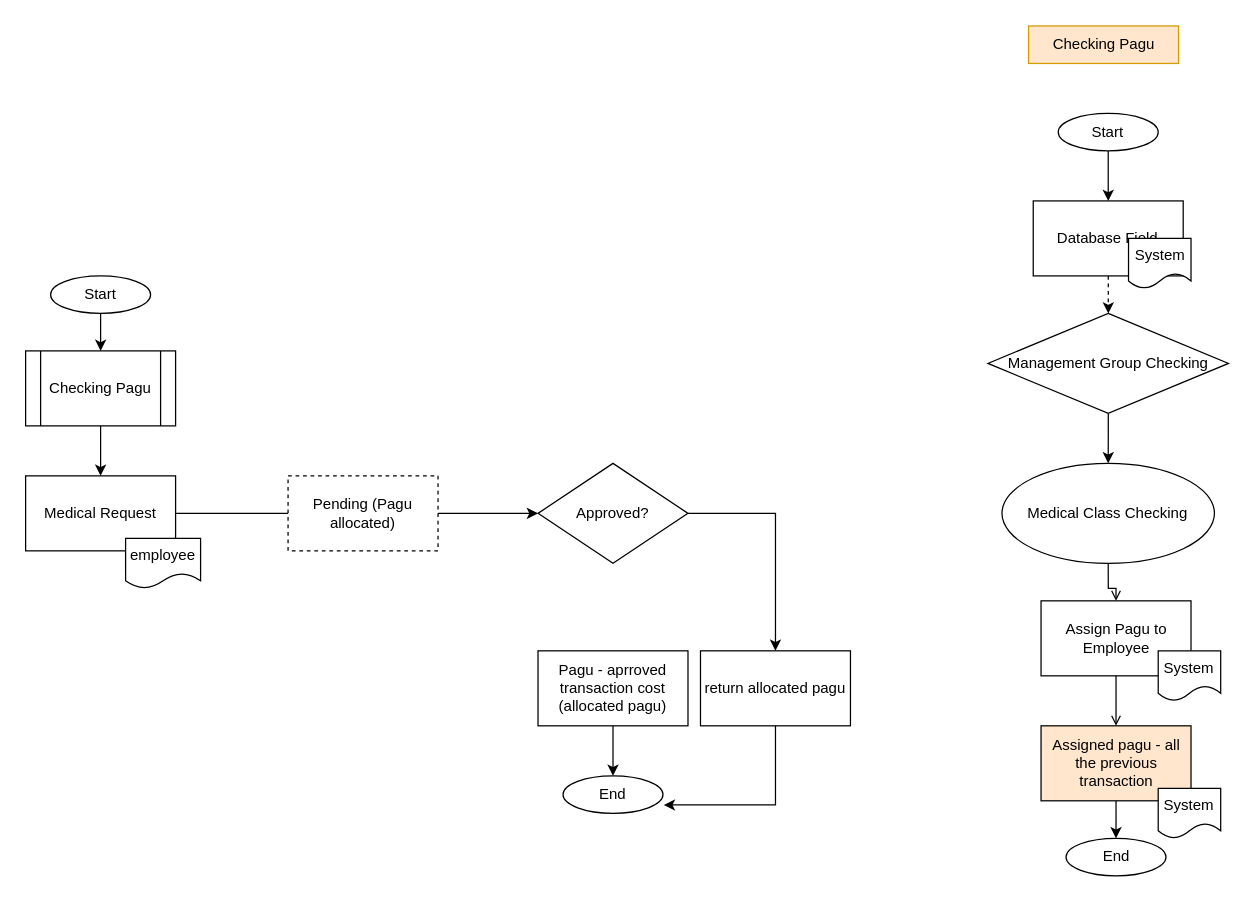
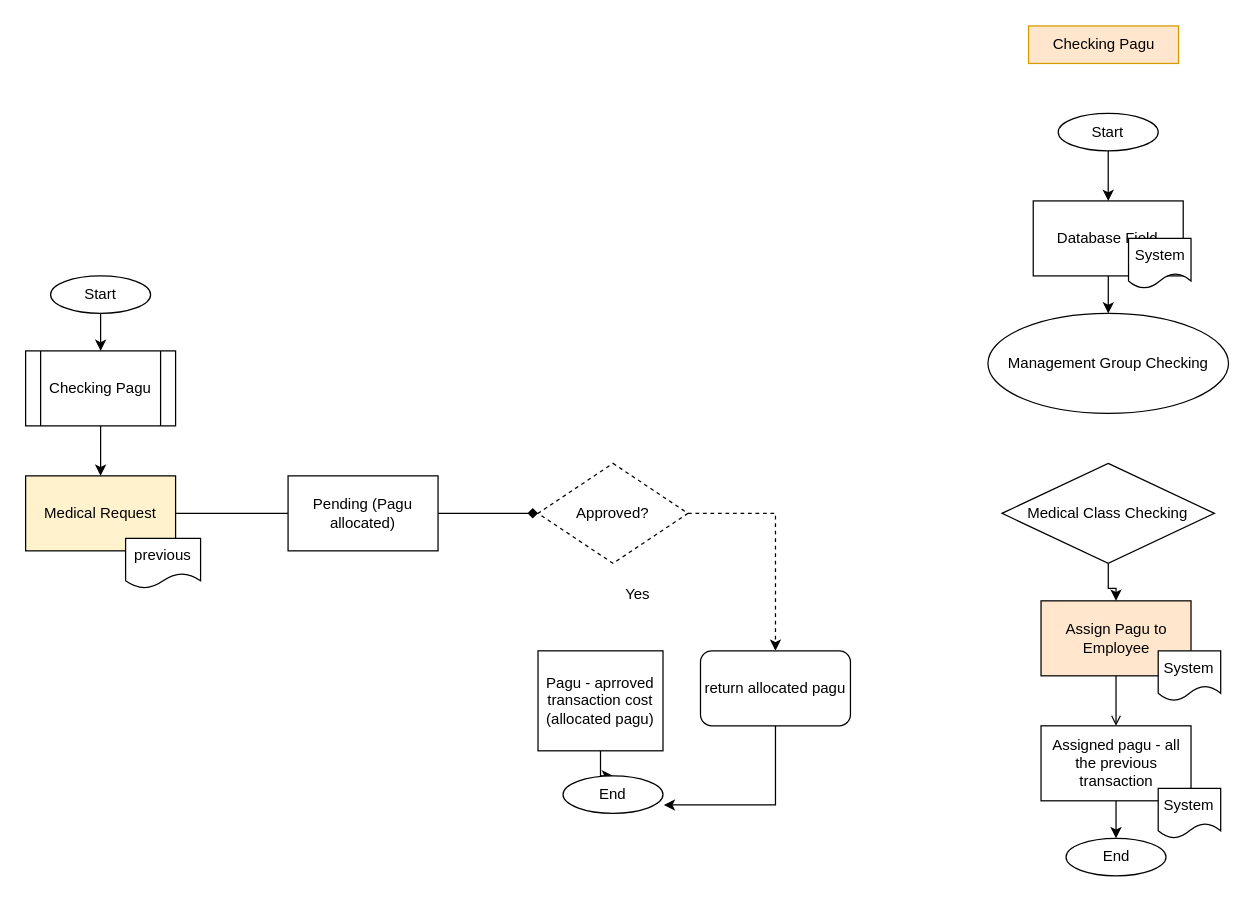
edge "Database Field" -> "Management Group Checking": style dashed -> solid
node "Management Group Checking": shape diamond -> ellipse
edge "Management Group Checking" -> "Medical Class Checking": removed
node "Medical Request": fillcolor #ffffff -> #fff2cc
node "Pending (Pagu allocated)": style dashed -> solid
edge "Pending (Pagu allocated)" -> "Approved?": arrowhead classic -> diamond
node "Approved?": style solid -> dashed
node "Medical Class Checking": shape ellipse -> diamond
edge "Approved?" -> "return allocated pagu": style solid -> dashed
node "employee": label "employee" -> "previous"
edge "Medical Class Checking" -> "Assign Pagu to Employee": arrowhead open -> classic
node "Yes": added
node "Assign Pagu to Employee": fillcolor #ffffff -> #ffe6cc
node "Pagu - aprroved transaction cost (allocated pagu)": size 150x75 -> 125x100
node "return allocated pagu": shape rectangle -> rounded rectangle
node "Assigned pagu - all the previous transaction": fillcolor #ffe6cc -> #ffffff
